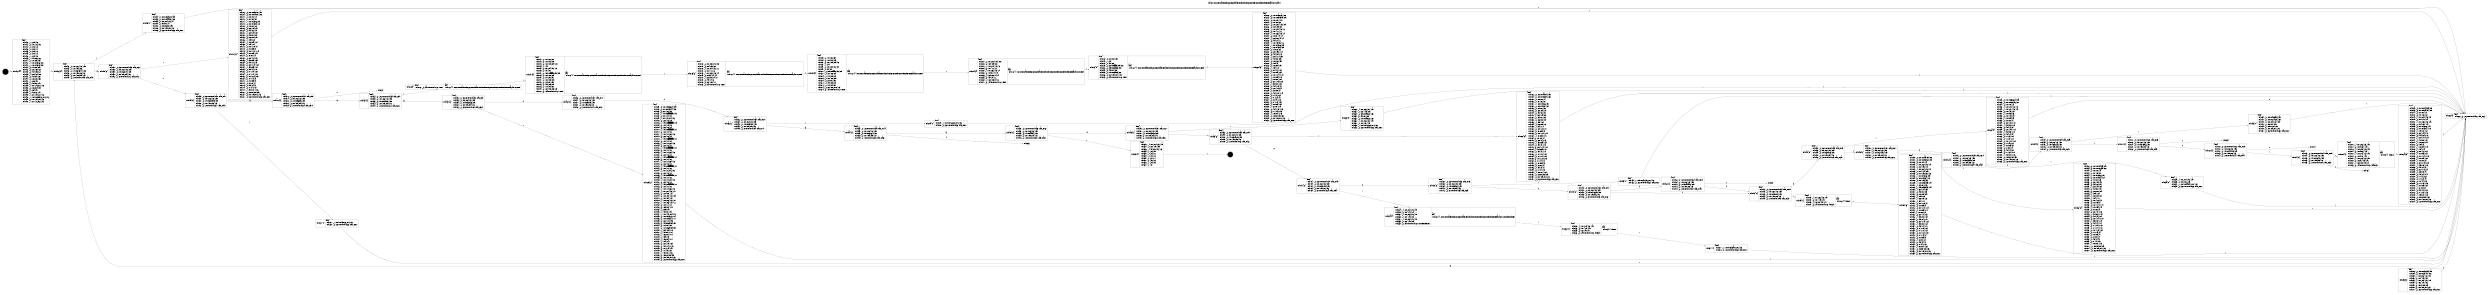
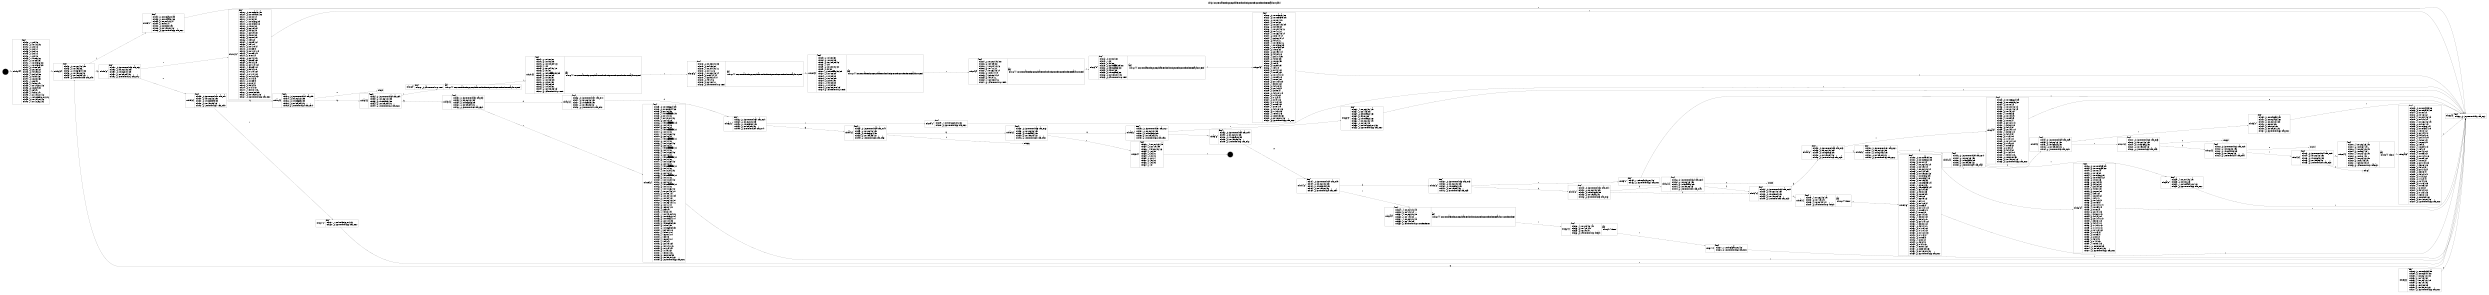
node "0x401e26 [134]": removed
